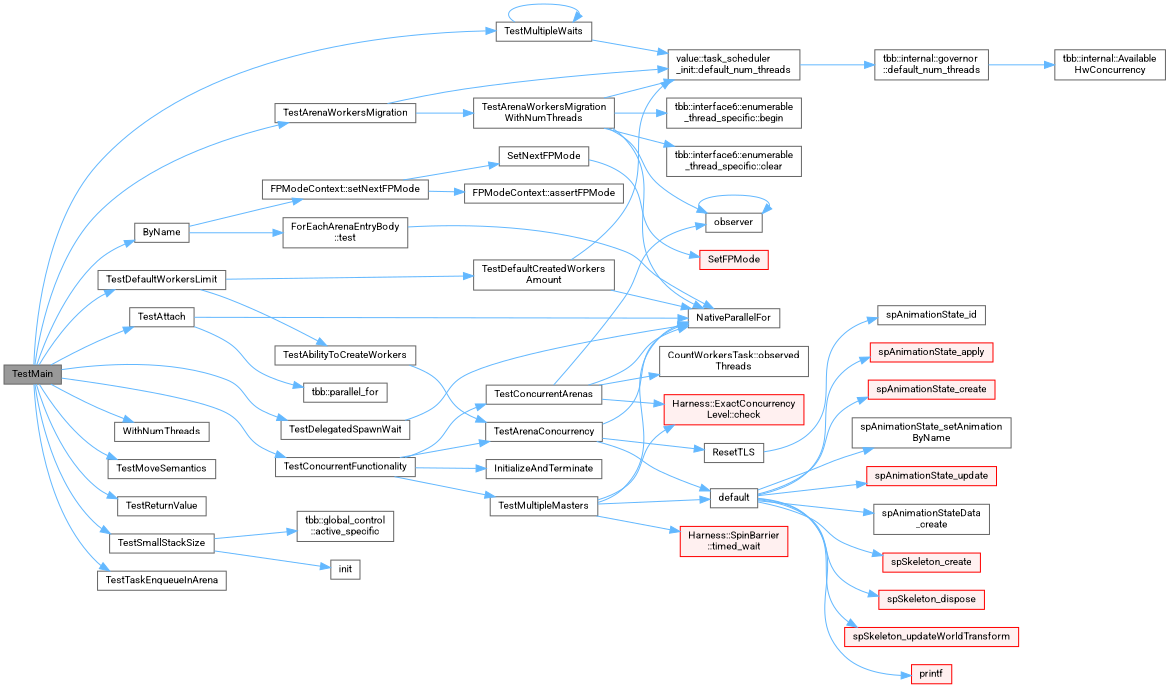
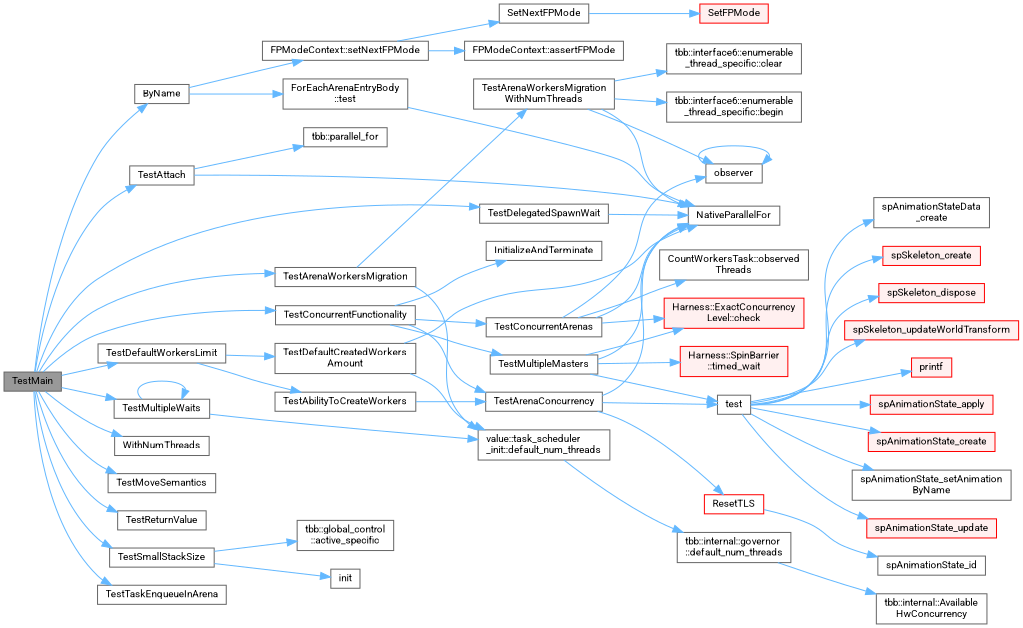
edge "TestArenaWorkersMigration WithNumThreads" -> "value::task_scheduler _init::default_num_threads": removed
node "ResetTLS": color grey40 -> red
node "default": label "default" -> "test"
